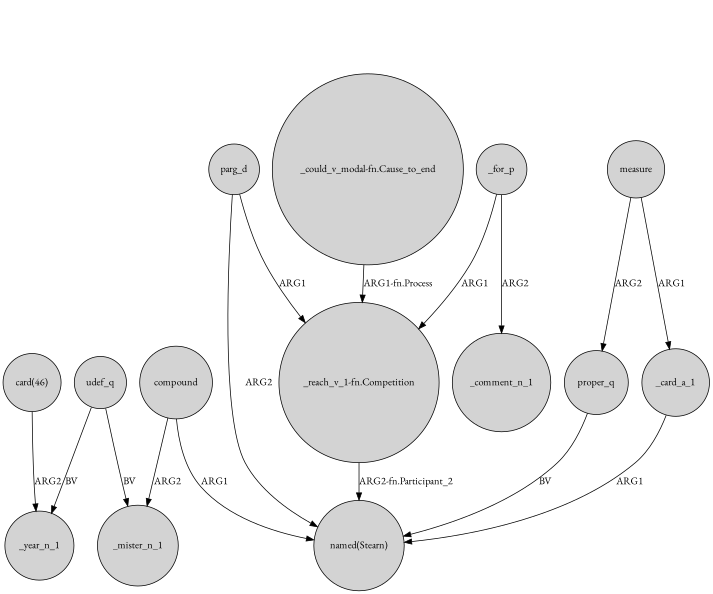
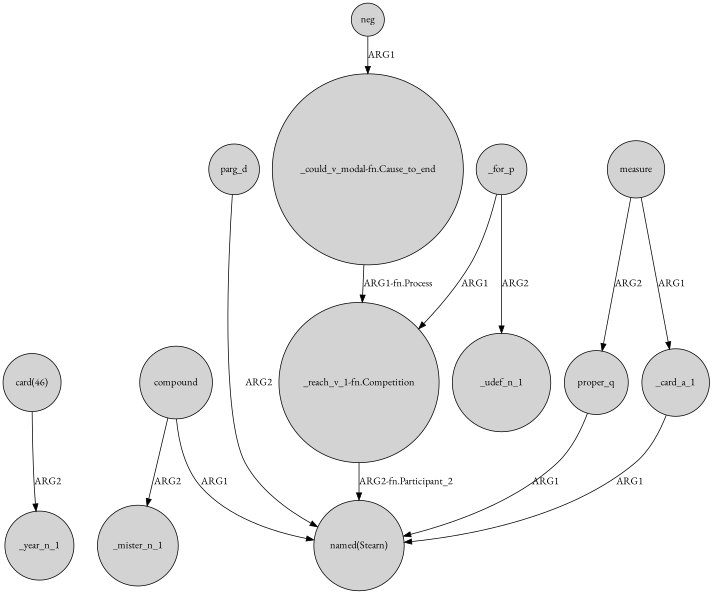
node "neg": added
edge "parg_d" -> "_reach_v_1-fn.Competition": removed, label "ARG1"
node "udef_q": removed
node "_comment_n_1": label "_comment_n_1" -> "_udef_n_1"
edge "proper_q" -> "named(Stearn)": label "BV" -> "ARG1"
